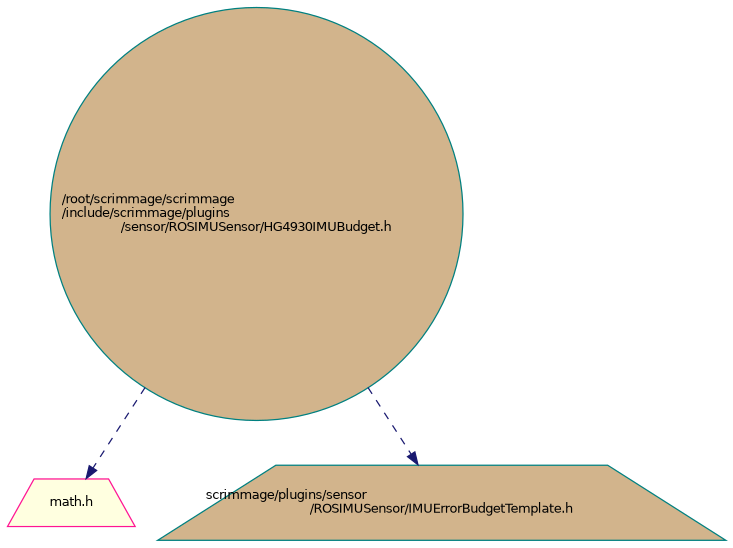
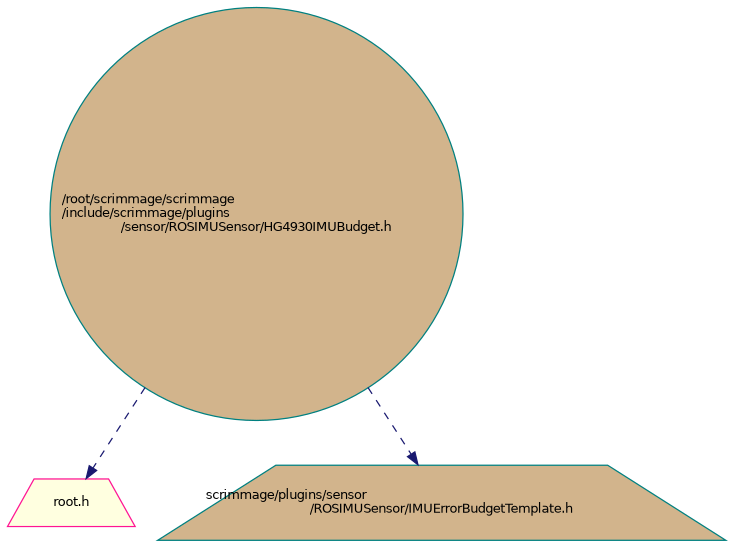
node "math.h": label "math.h" -> "root.h"
